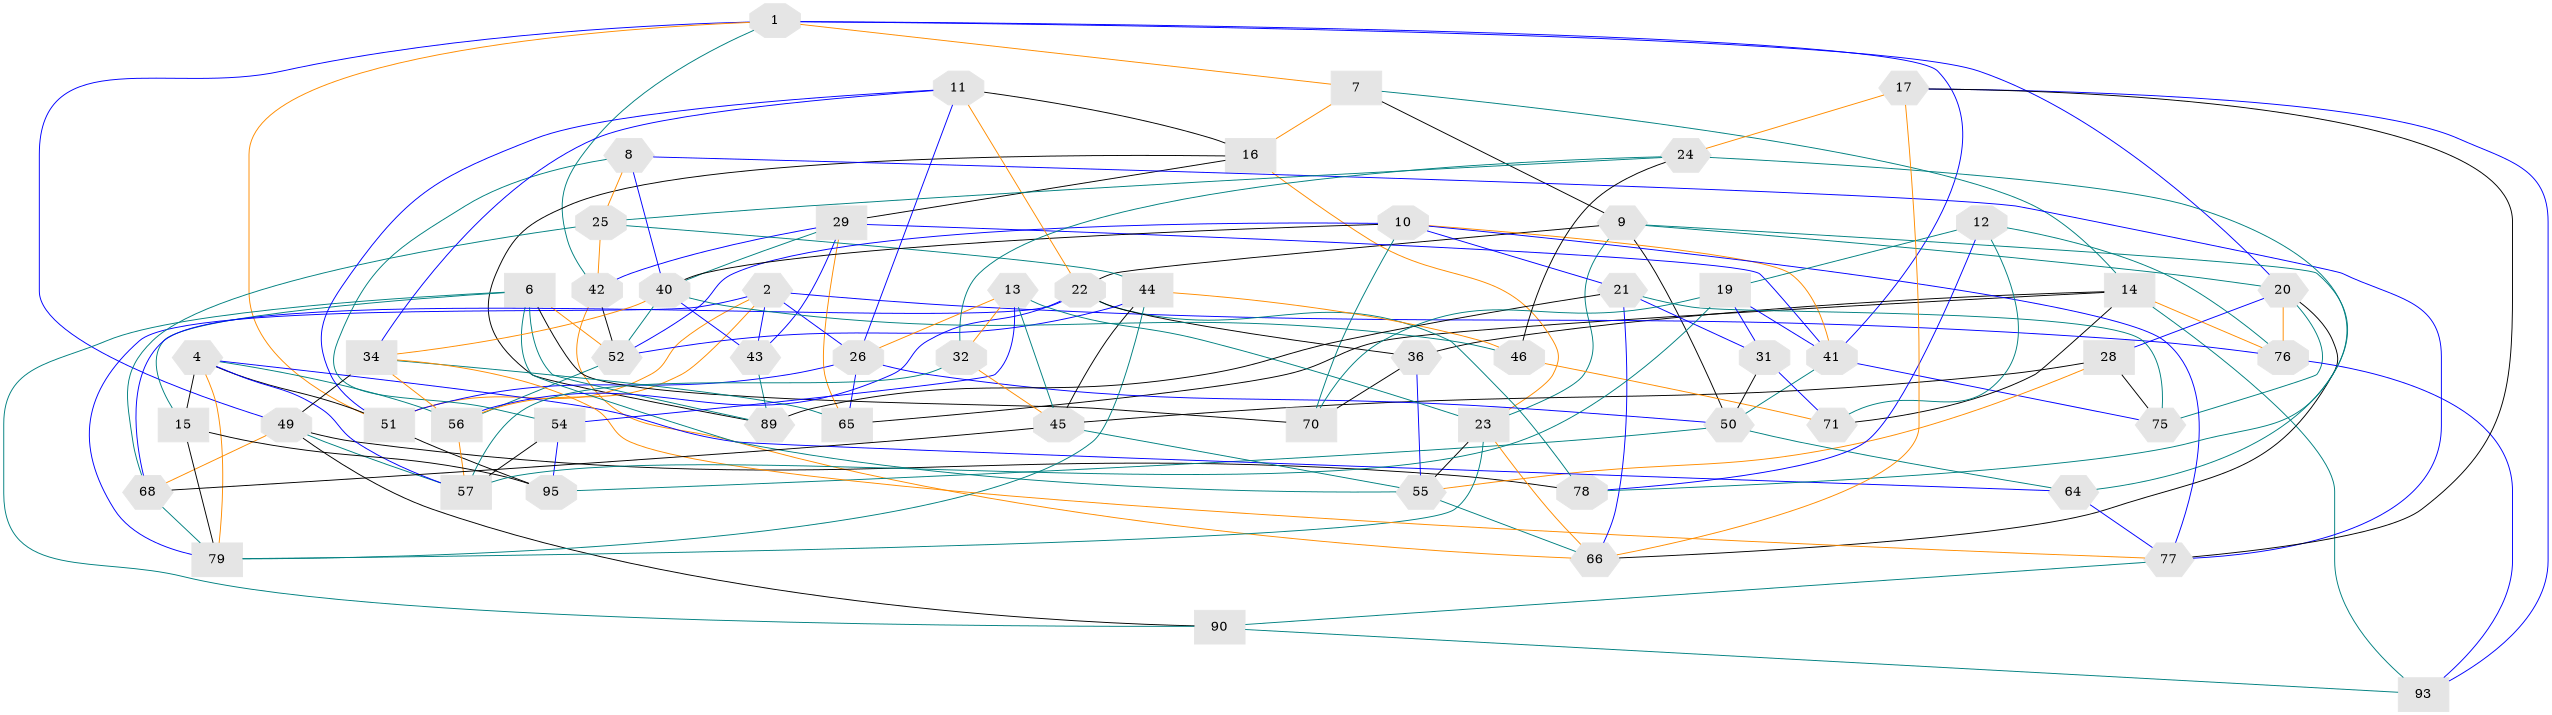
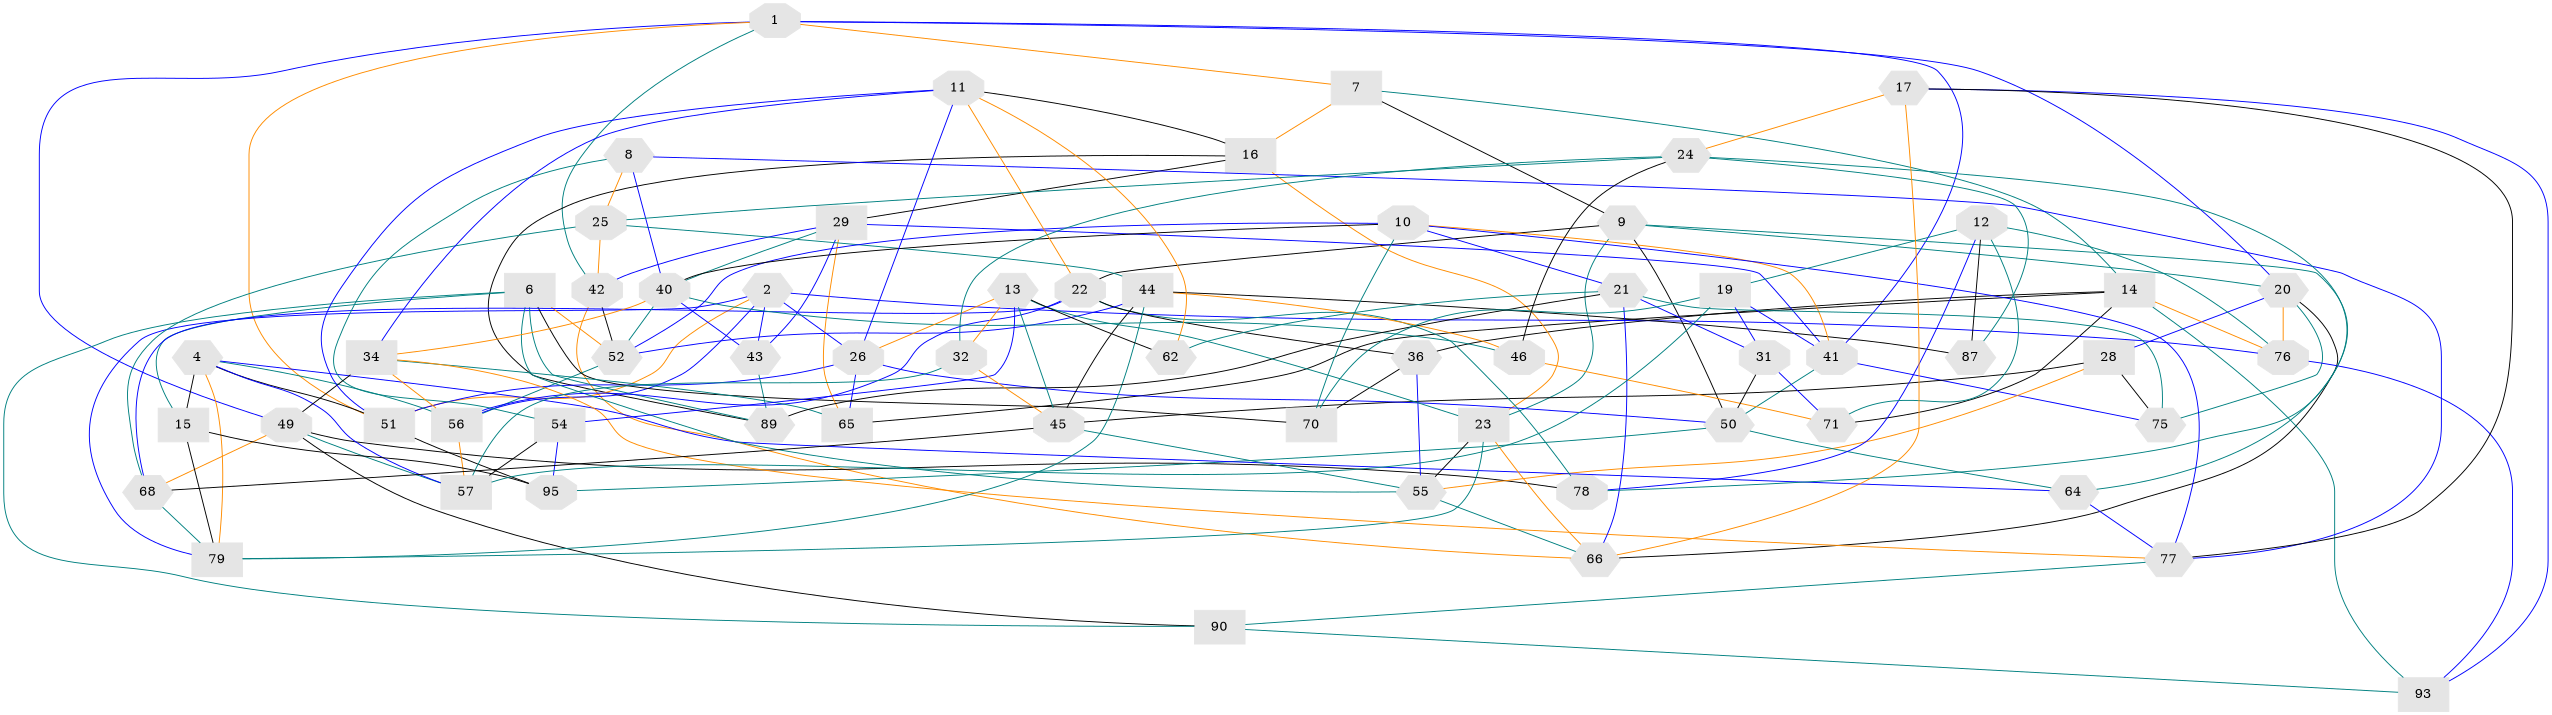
node "62": added
node "87": added
edge "2" -- "56": color darkorange -> blue
